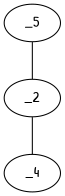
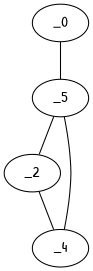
node "_0": added
edge "_5" -- "_4": added
